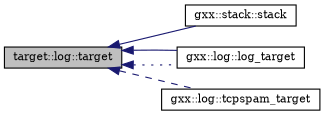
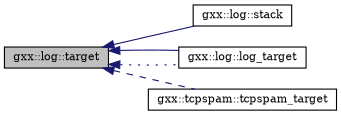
node "gxx::stack::stack": label "gxx::stack::stack" -> "gxx::log::stack"
node "target::log::target": label "target::log::target" -> "gxx::log::target"
node "gxx::log::tcpspam_target": label "gxx::log::tcpspam_target" -> "gxx::tcpspam::tcpspam_target"
